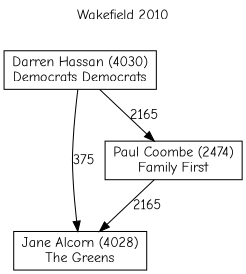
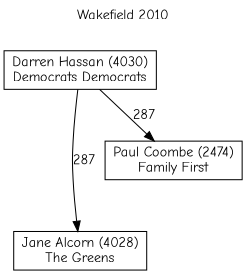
edge "Darren Hassan (4030) Democrats Democrats" -> "Paul Coombe (2474) Family First": label "2165" -> "287"
edge "Darren Hassan (4030) Democrats Democrats" -> "Jane Alcorn (4028) The Greens": label "375" -> "287"
edge "Paul Coombe (2474) Family First" -> "Jane Alcorn (4028) The Greens": removed, label "2165"
